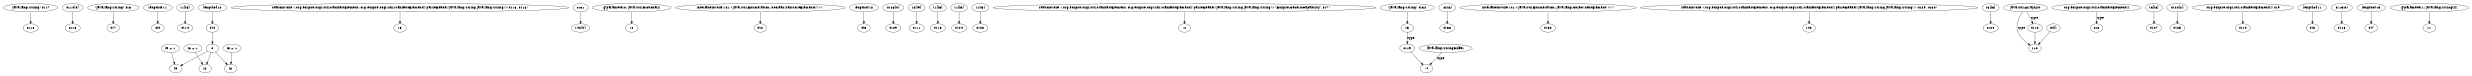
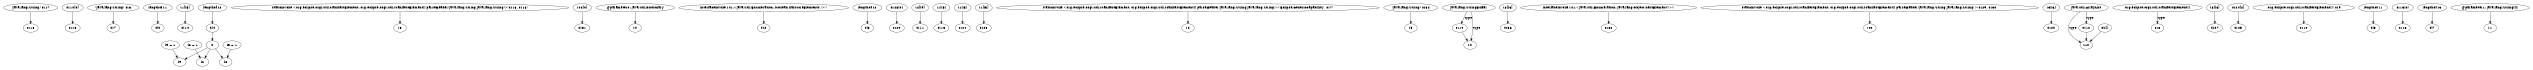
edge "$r31" -> "r42[0]": reversed
edge "r5" -> "$r19": now "java.lang.StringBuffer" -> "$r19"
